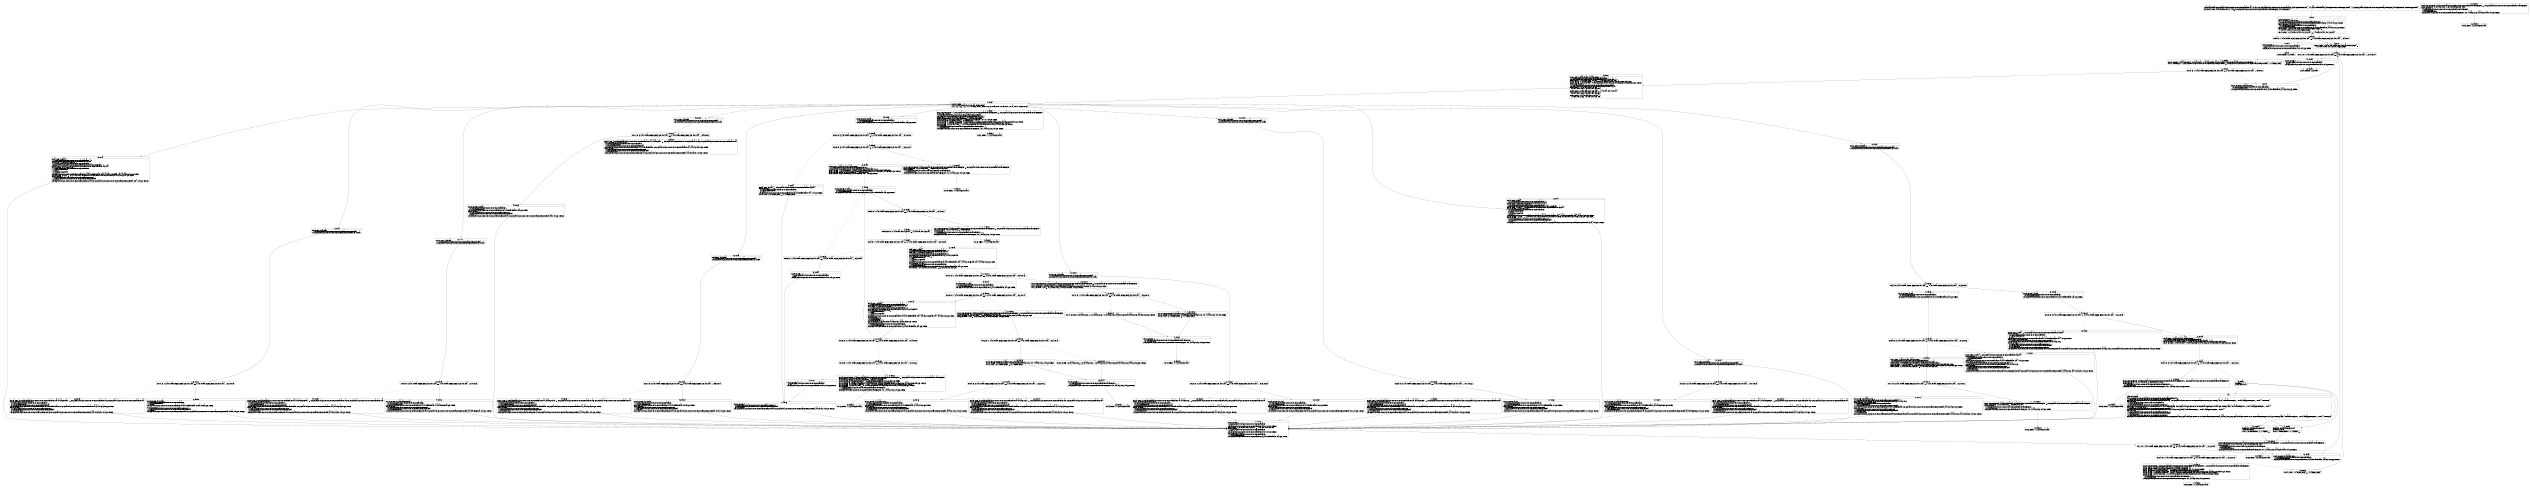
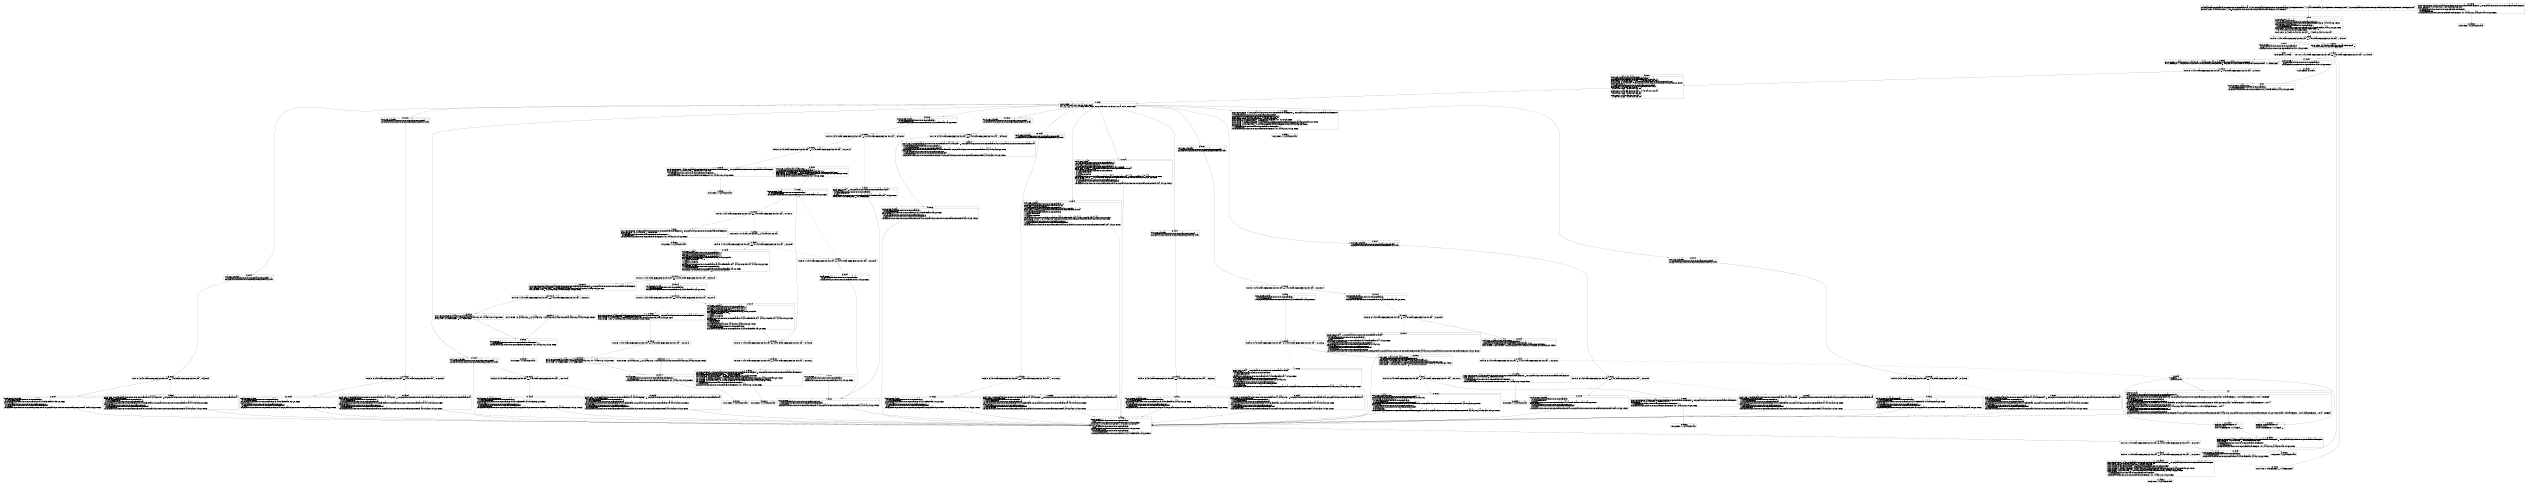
node "80: 0x01b7": added
